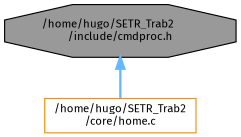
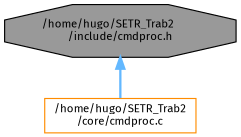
node "/home/hugo/SETR_Trab2 /core/home.c": label "/home/hugo/SETR_Trab2 /core/home.c" -> "/home/hugo/SETR_Trab2 /core/cmdproc.c"
